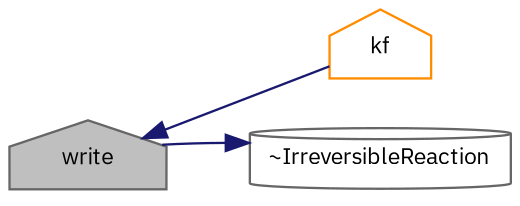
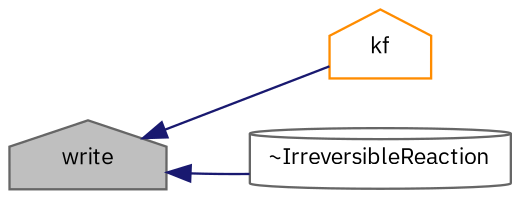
edge "write" -> "~IrreversibleReaction": reversed
